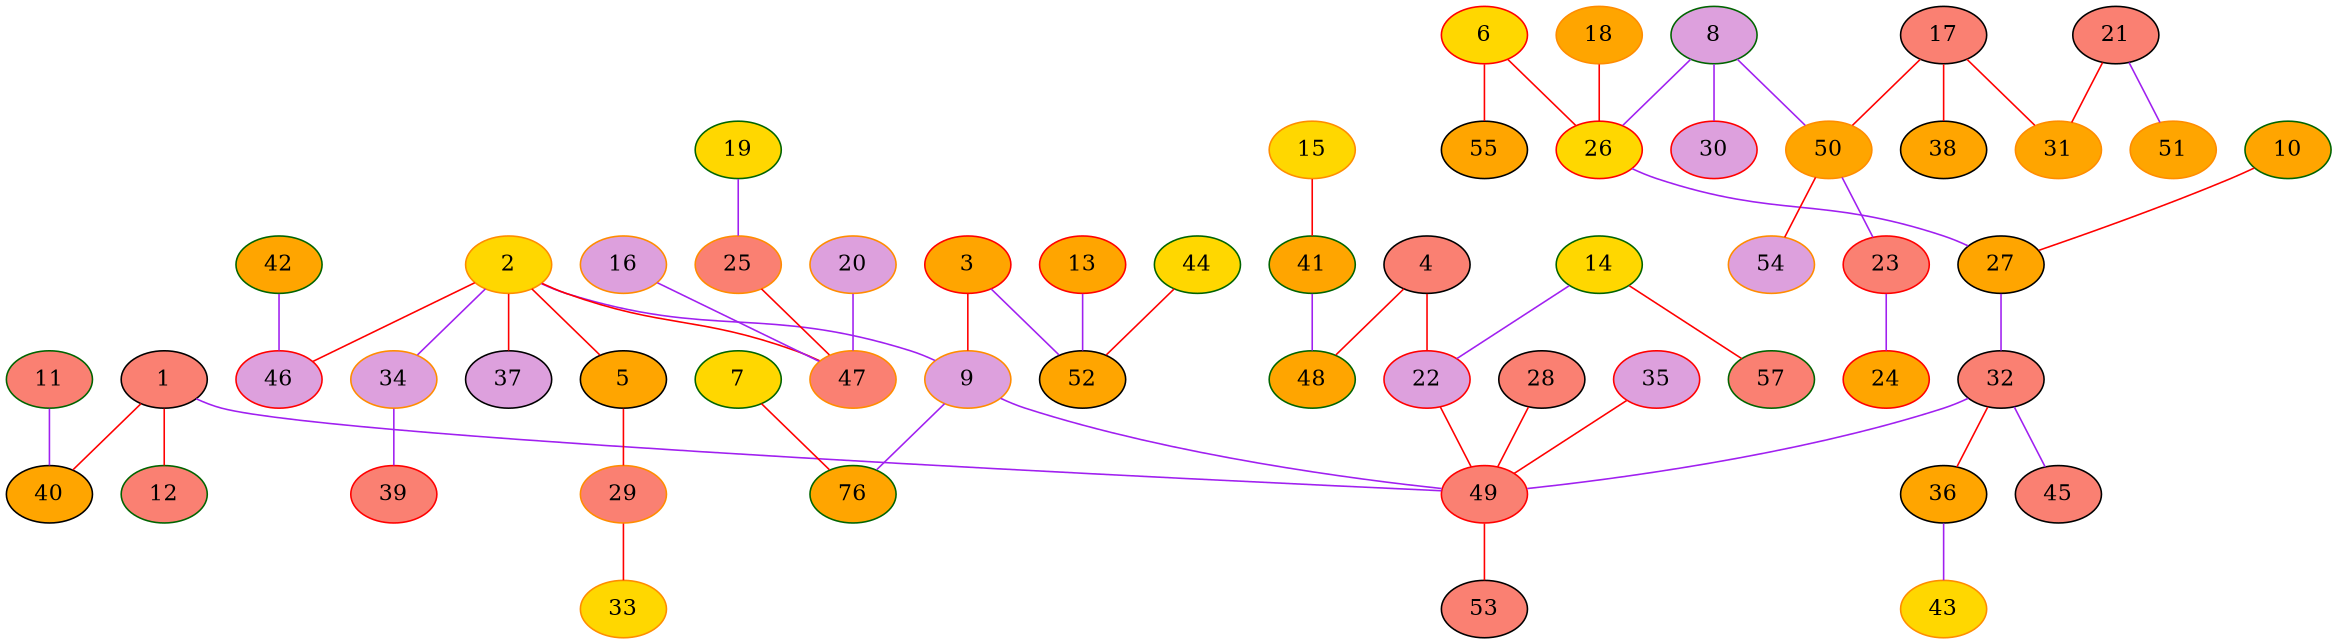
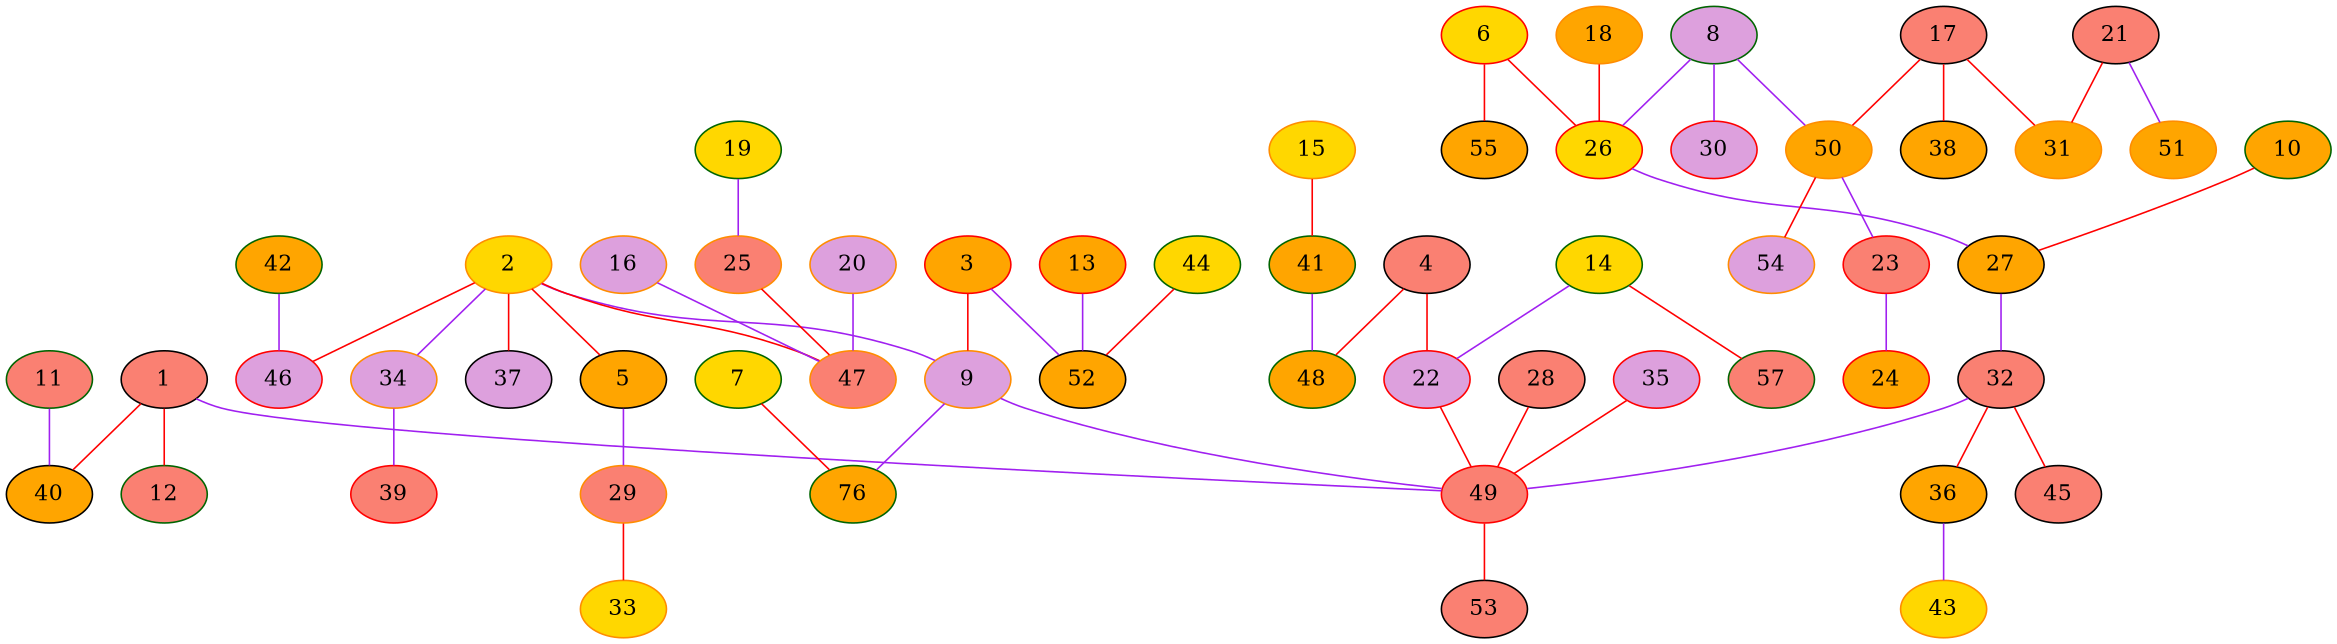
edge "5" -- "29": color red -> purple
edge "32" -- "45": color purple -> red
